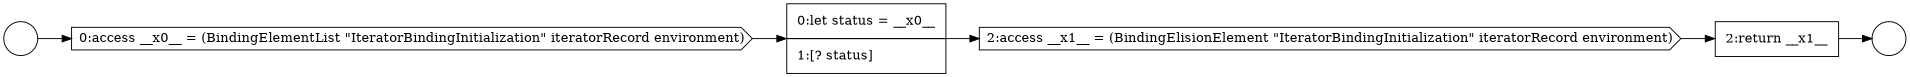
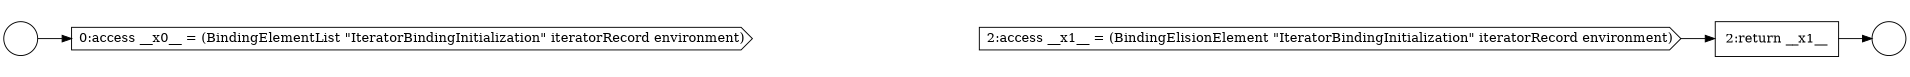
node "0:let status = __x0__": removed
